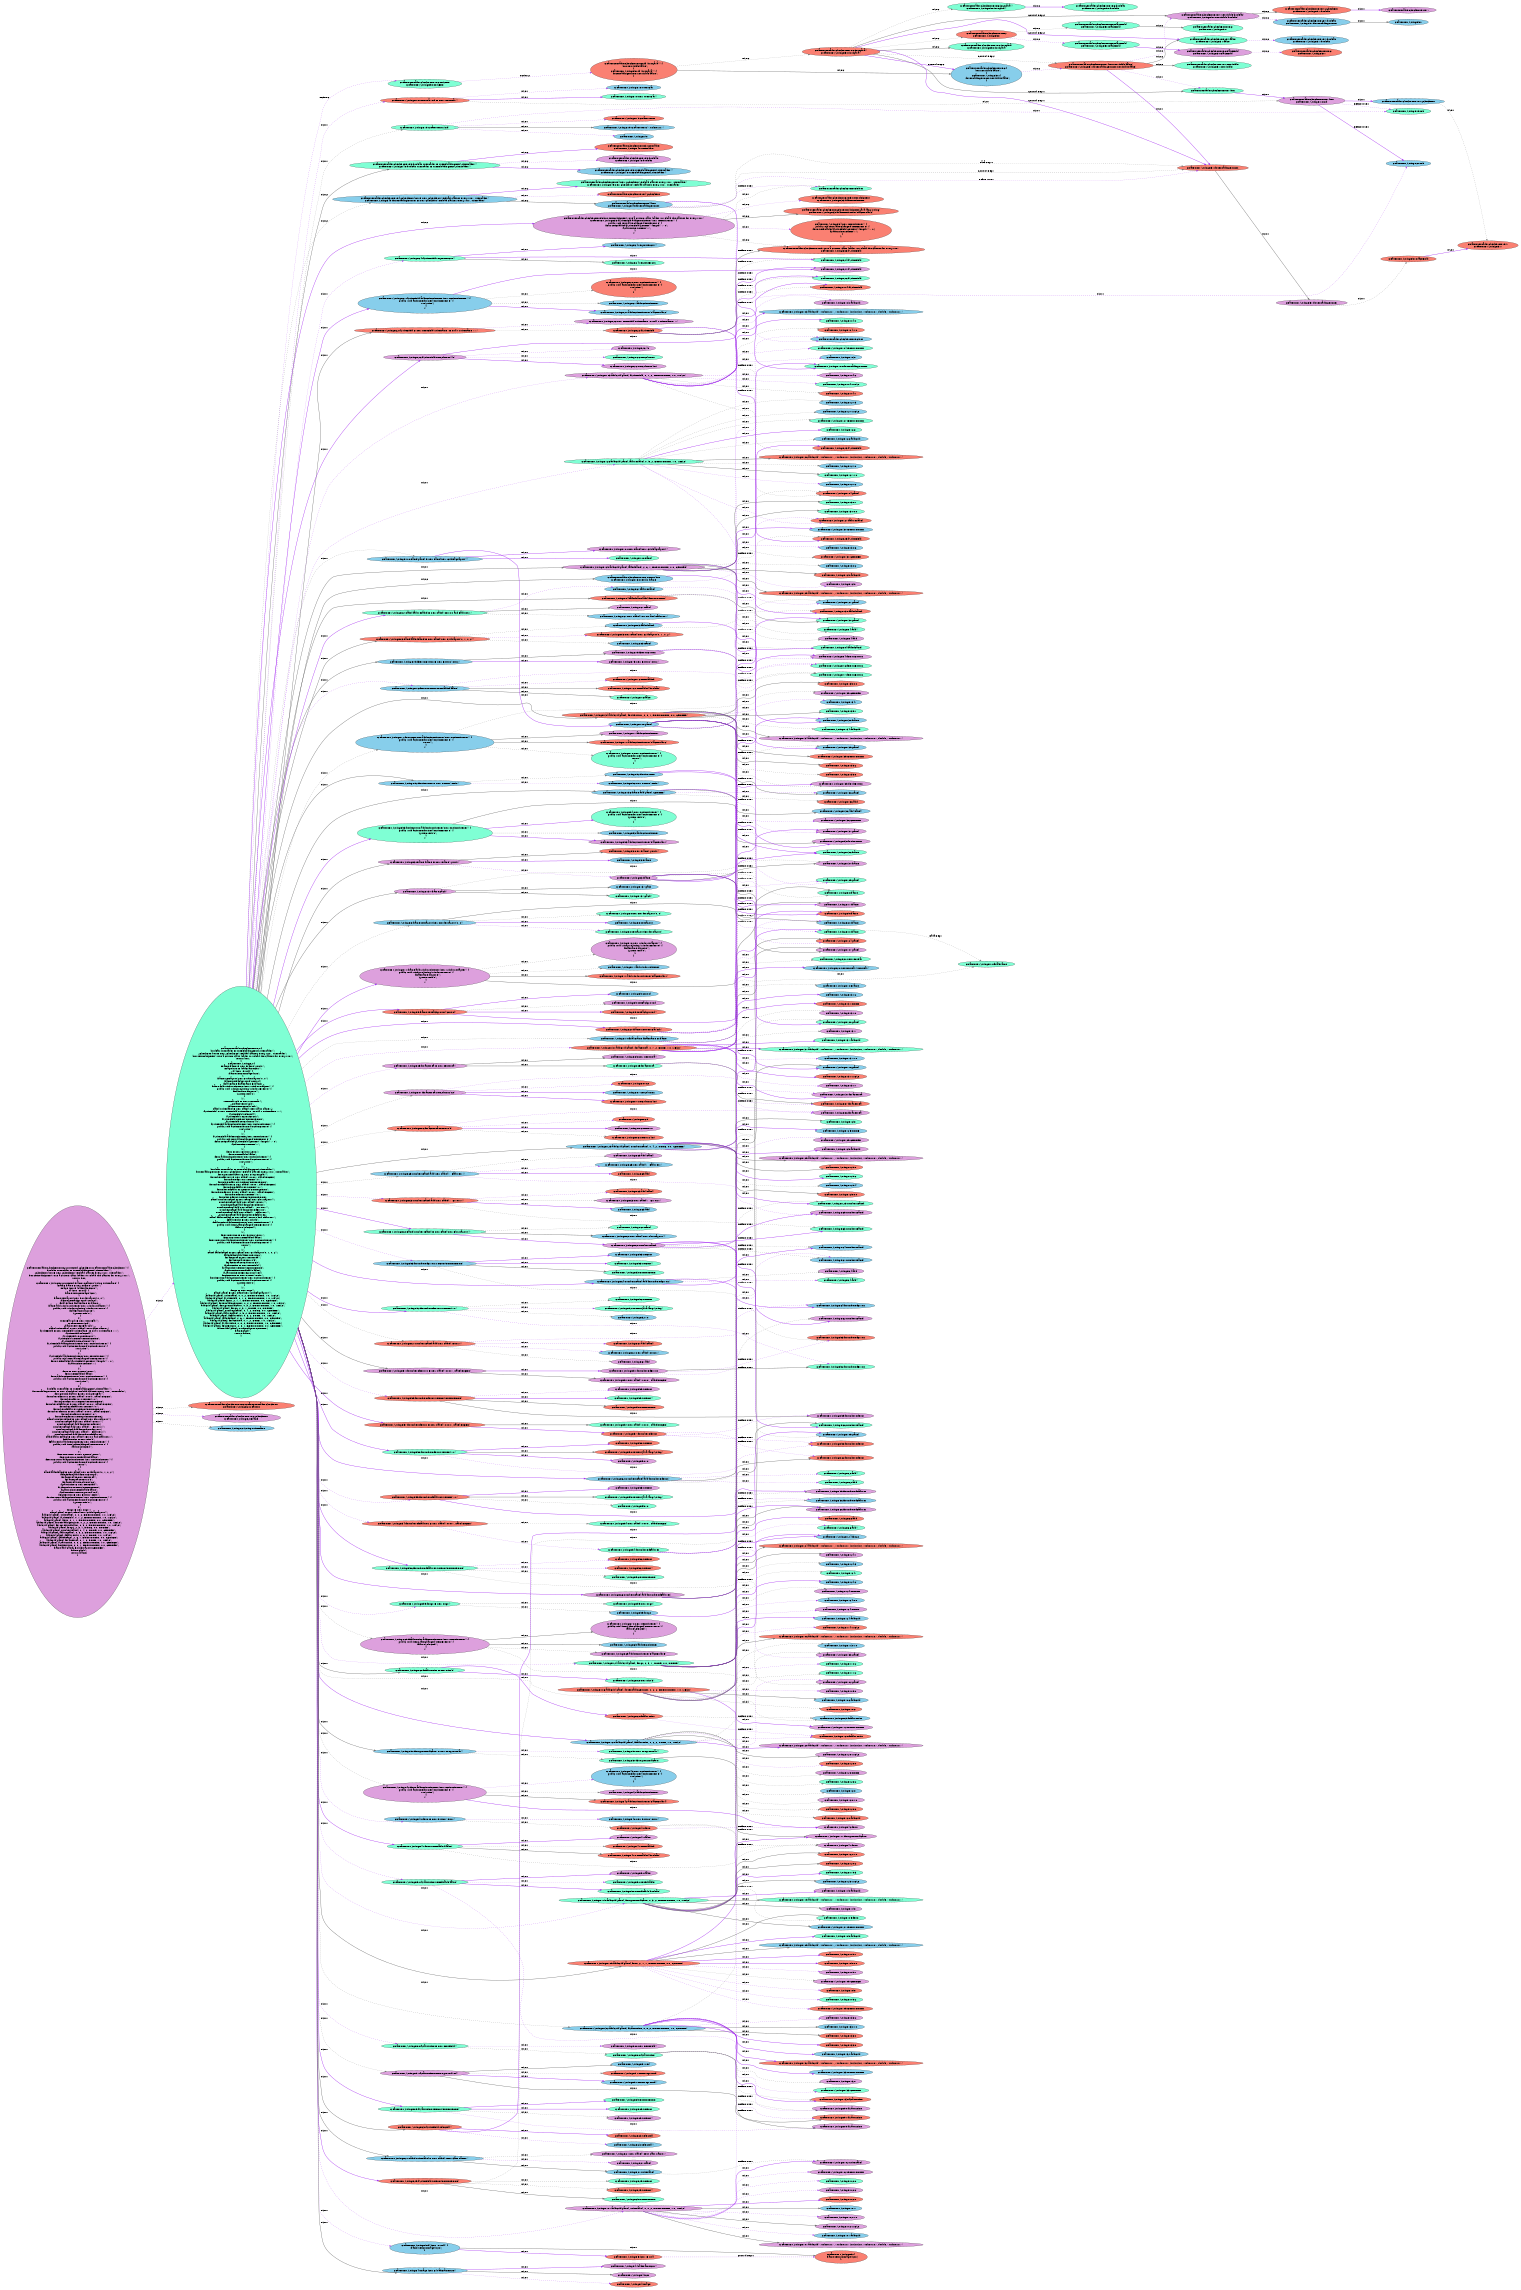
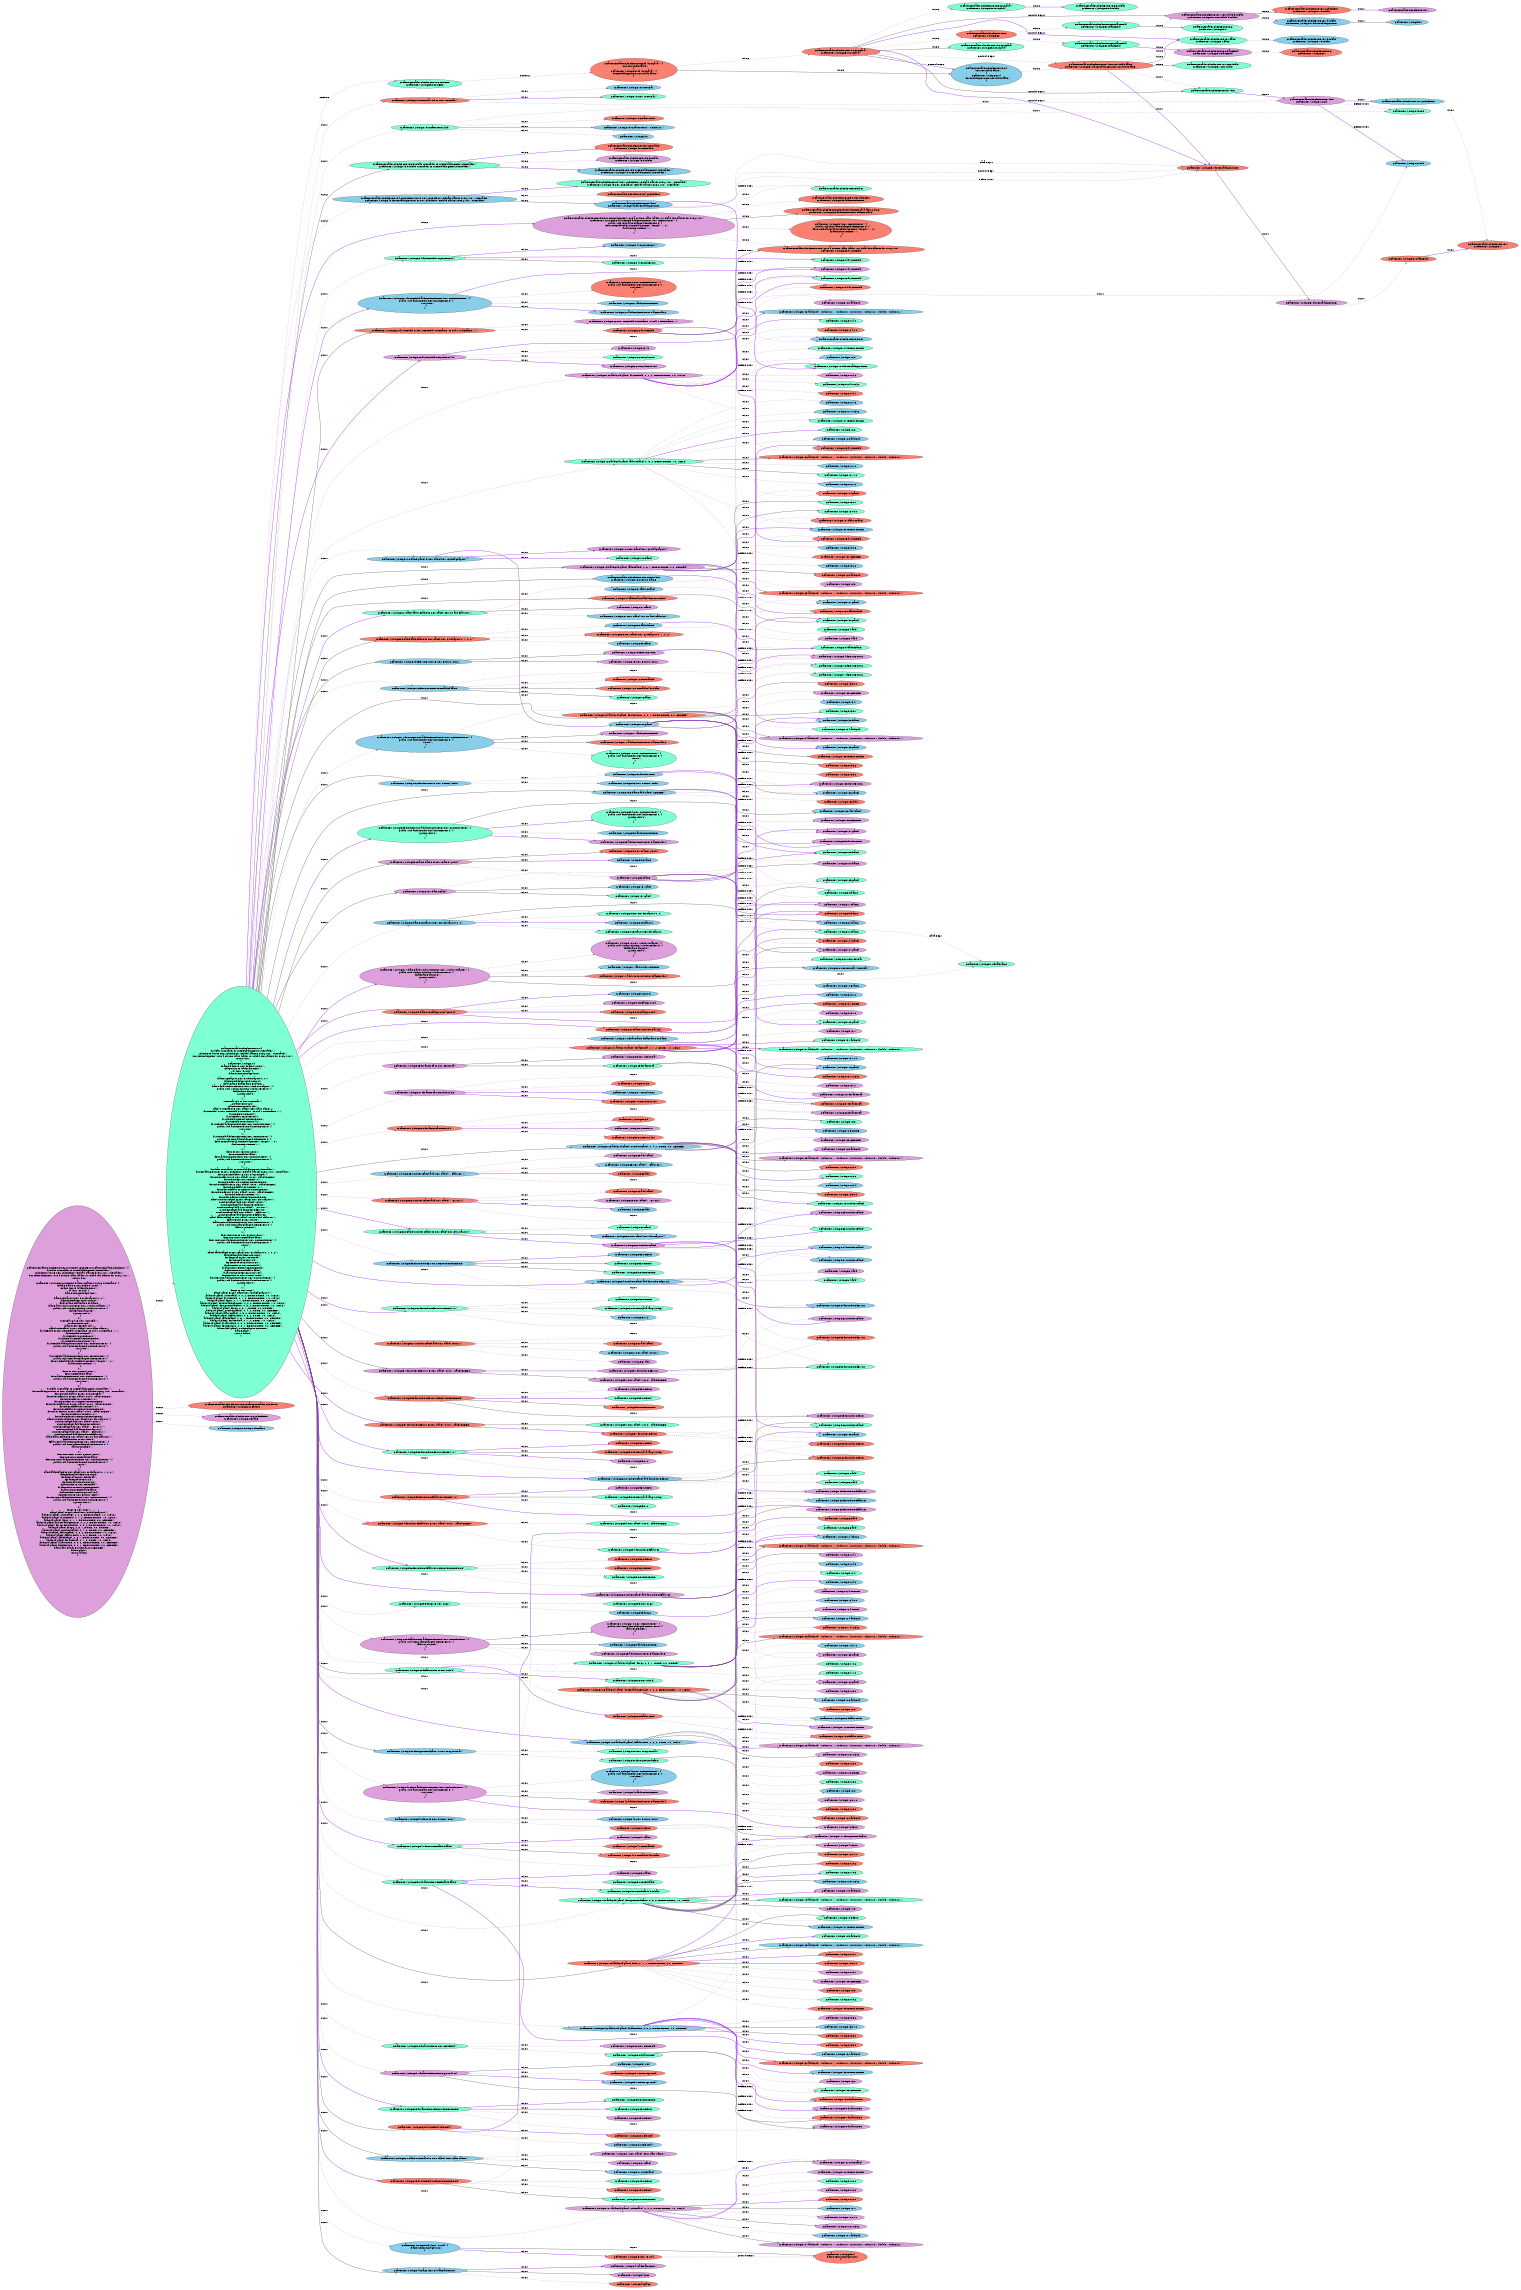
edge "createUI#?,String#90:fStatusLine.setEditable(false)" -> "createUI#?,String#90:fStatusLine": style dashed -> bold
